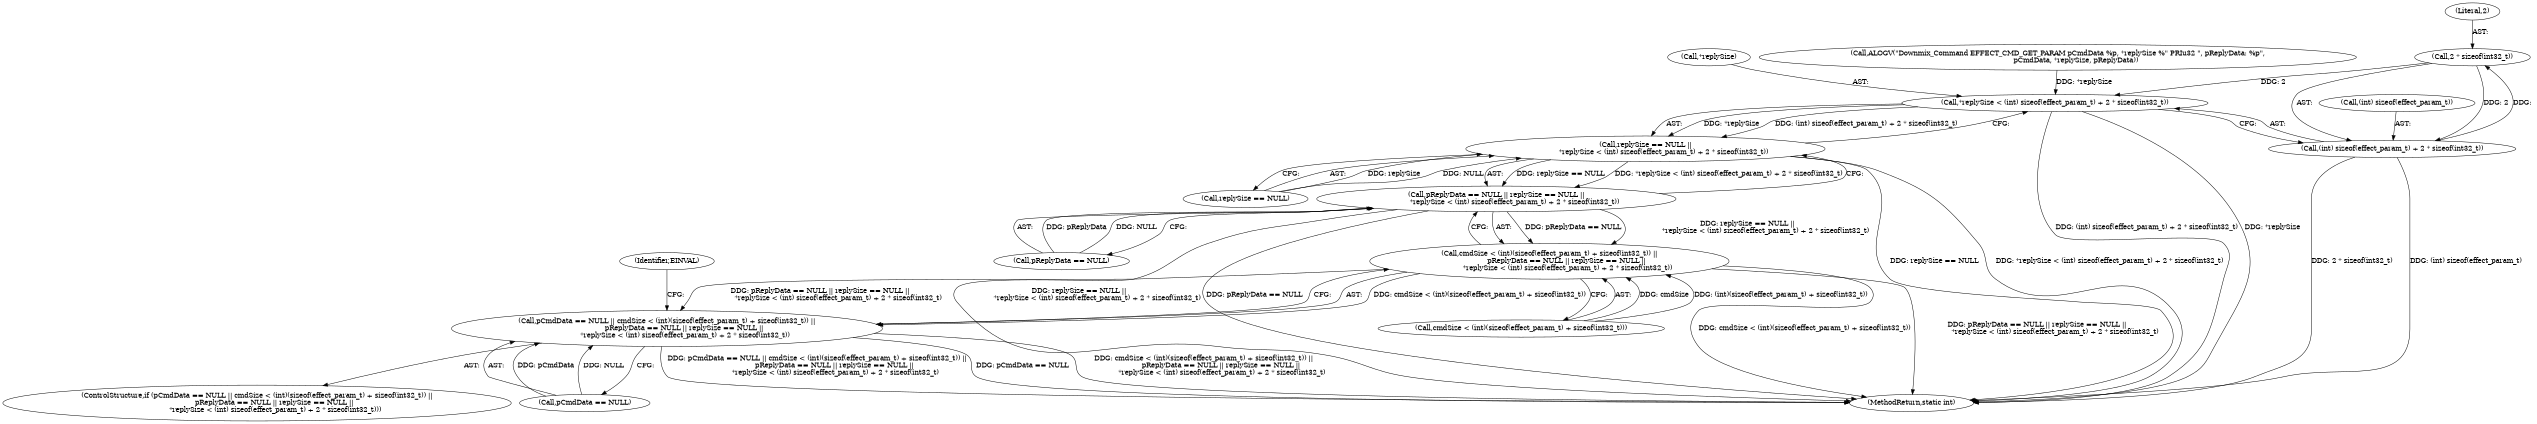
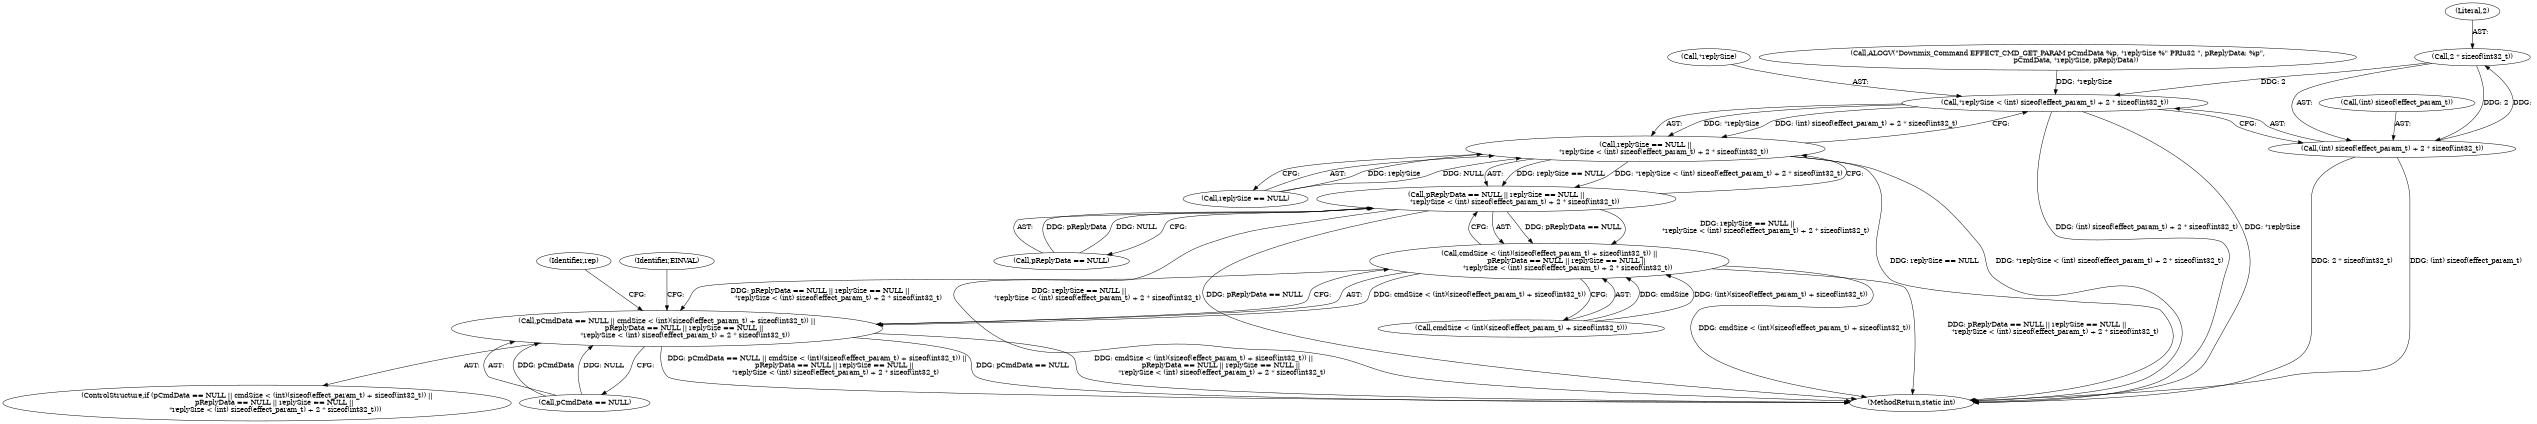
node "(Identifier,rep)": added
